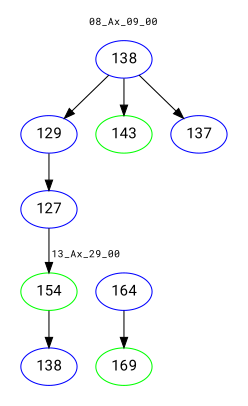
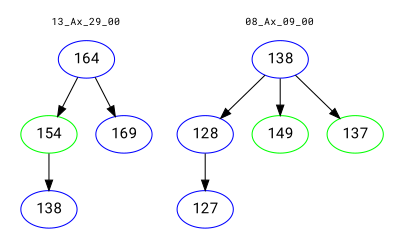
node "129": label "129" -> "128"
node "143": label "143" -> "149"
node "137": color blue -> green
edge "127" -> "154": now "164" -> "154"
node "169": color green -> blue
